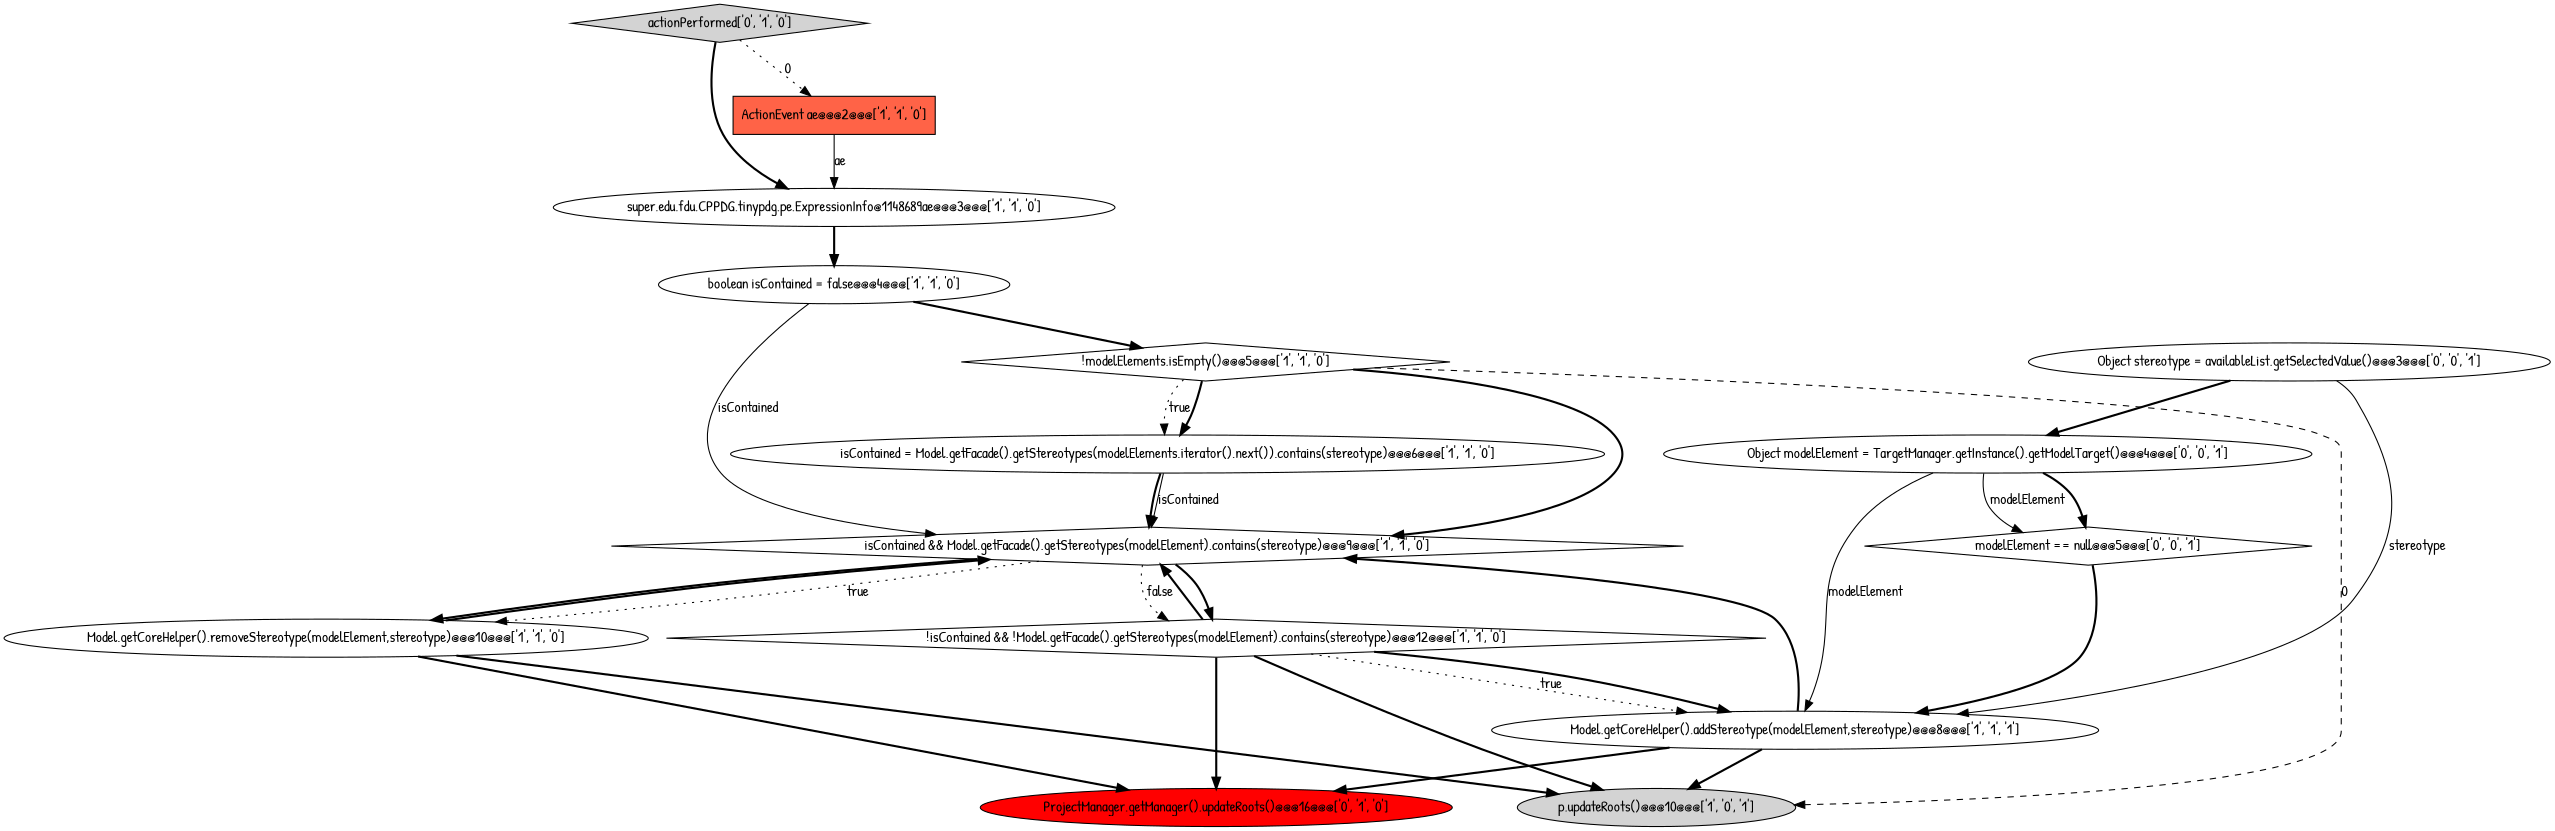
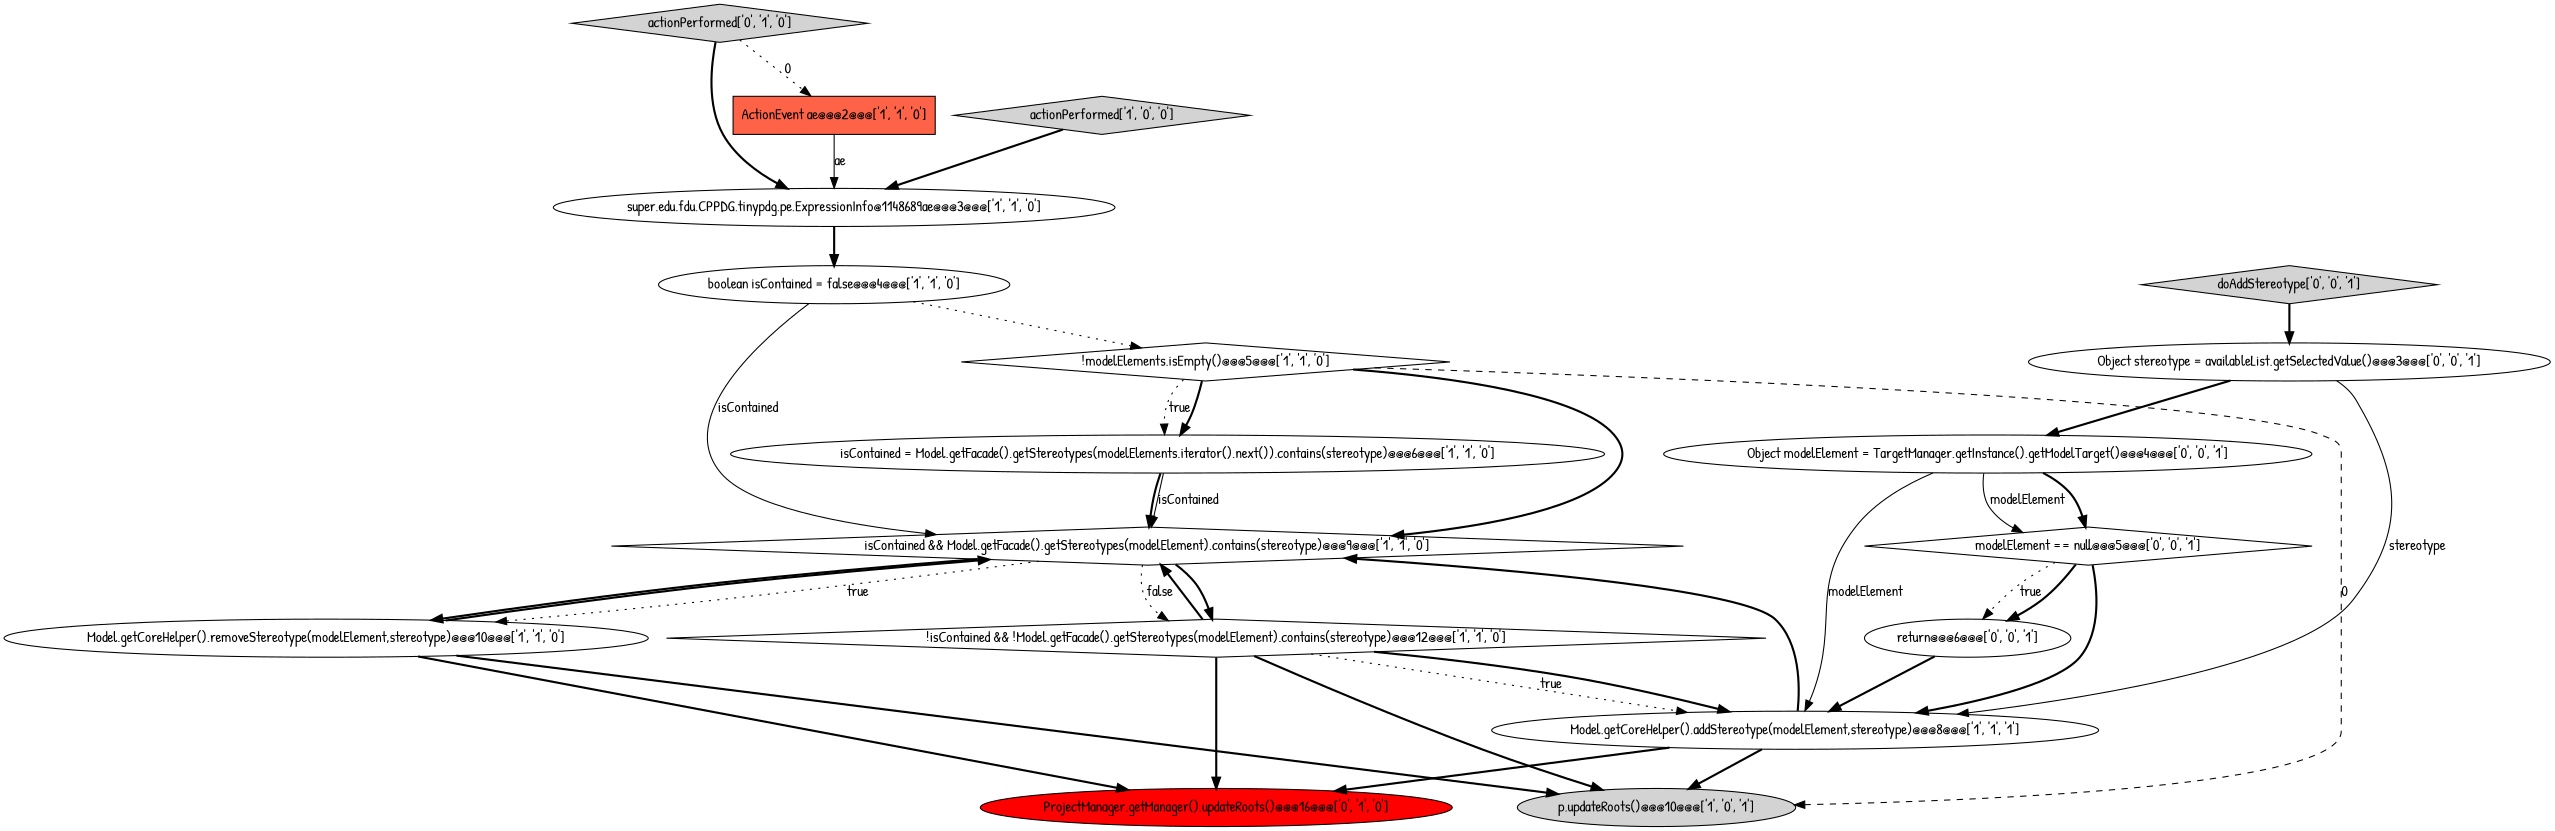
node "actionPerformed['1', '0', '0']": added
node "doAddStereotype['0', '0', '1']": added
edge "boolean isContained = false@@@4@@@['1', '1', '0']" -> "!modelElements.isEmpty()@@@5@@@['1', '1', '0']": style bold -> dotted
node "return@@@6@@@['0', '0', '1']": added
